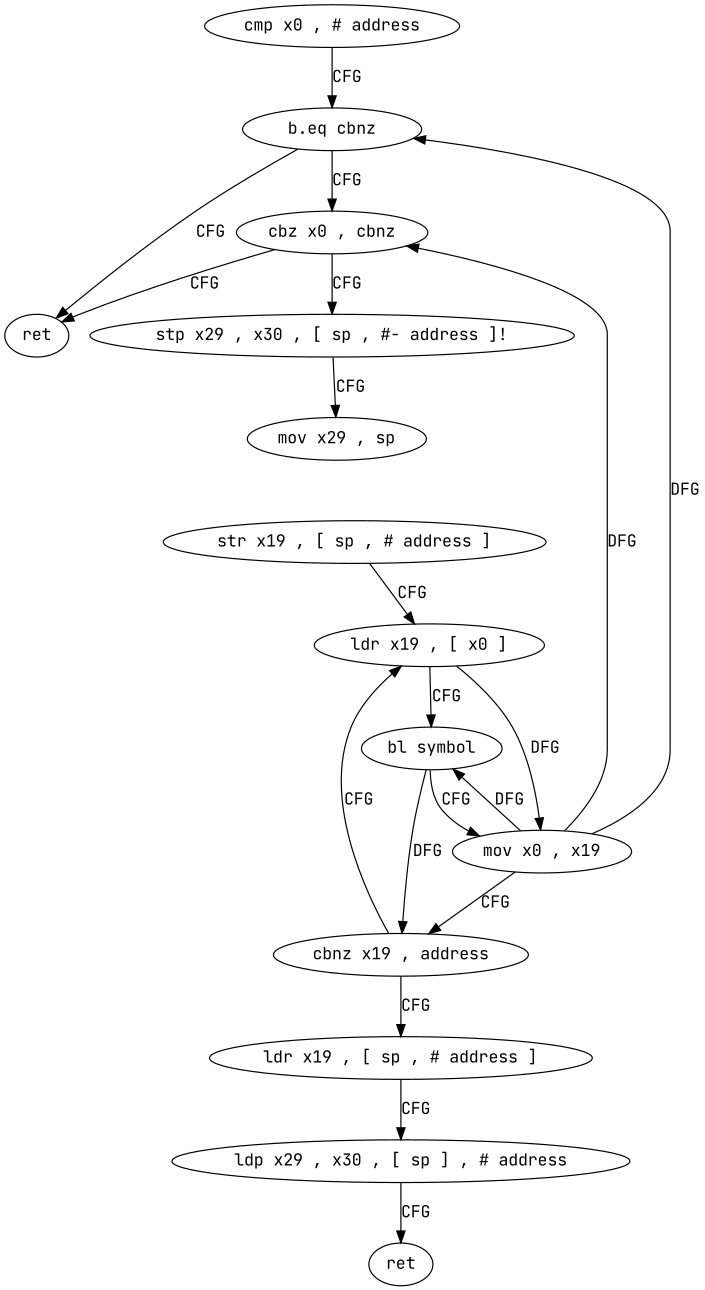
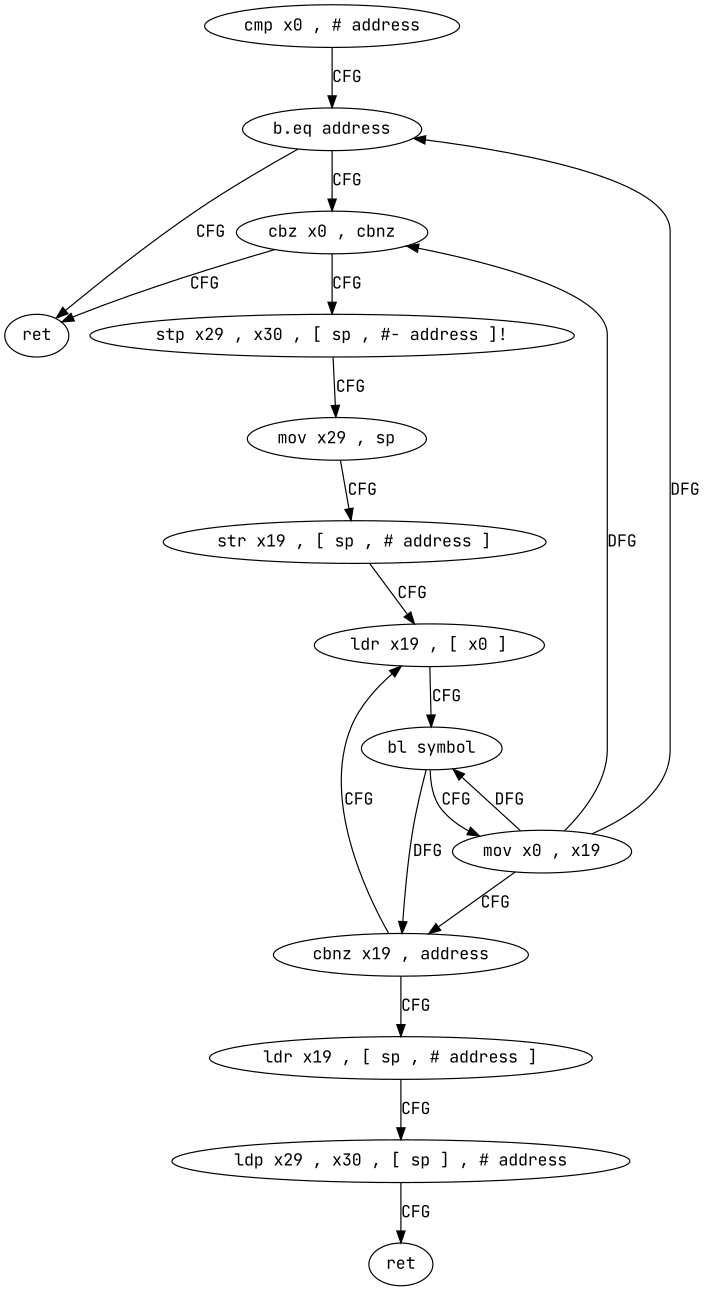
node "b.eq cbnz": label "b.eq cbnz" -> "b.eq address"
edge "mov x29 , sp" -> "str x19 , [ sp , # address ]": added, label "CFG"
edge "ldr x19 , [ x0 ]" -> "mov x0 , x19": removed, label "DFG"
